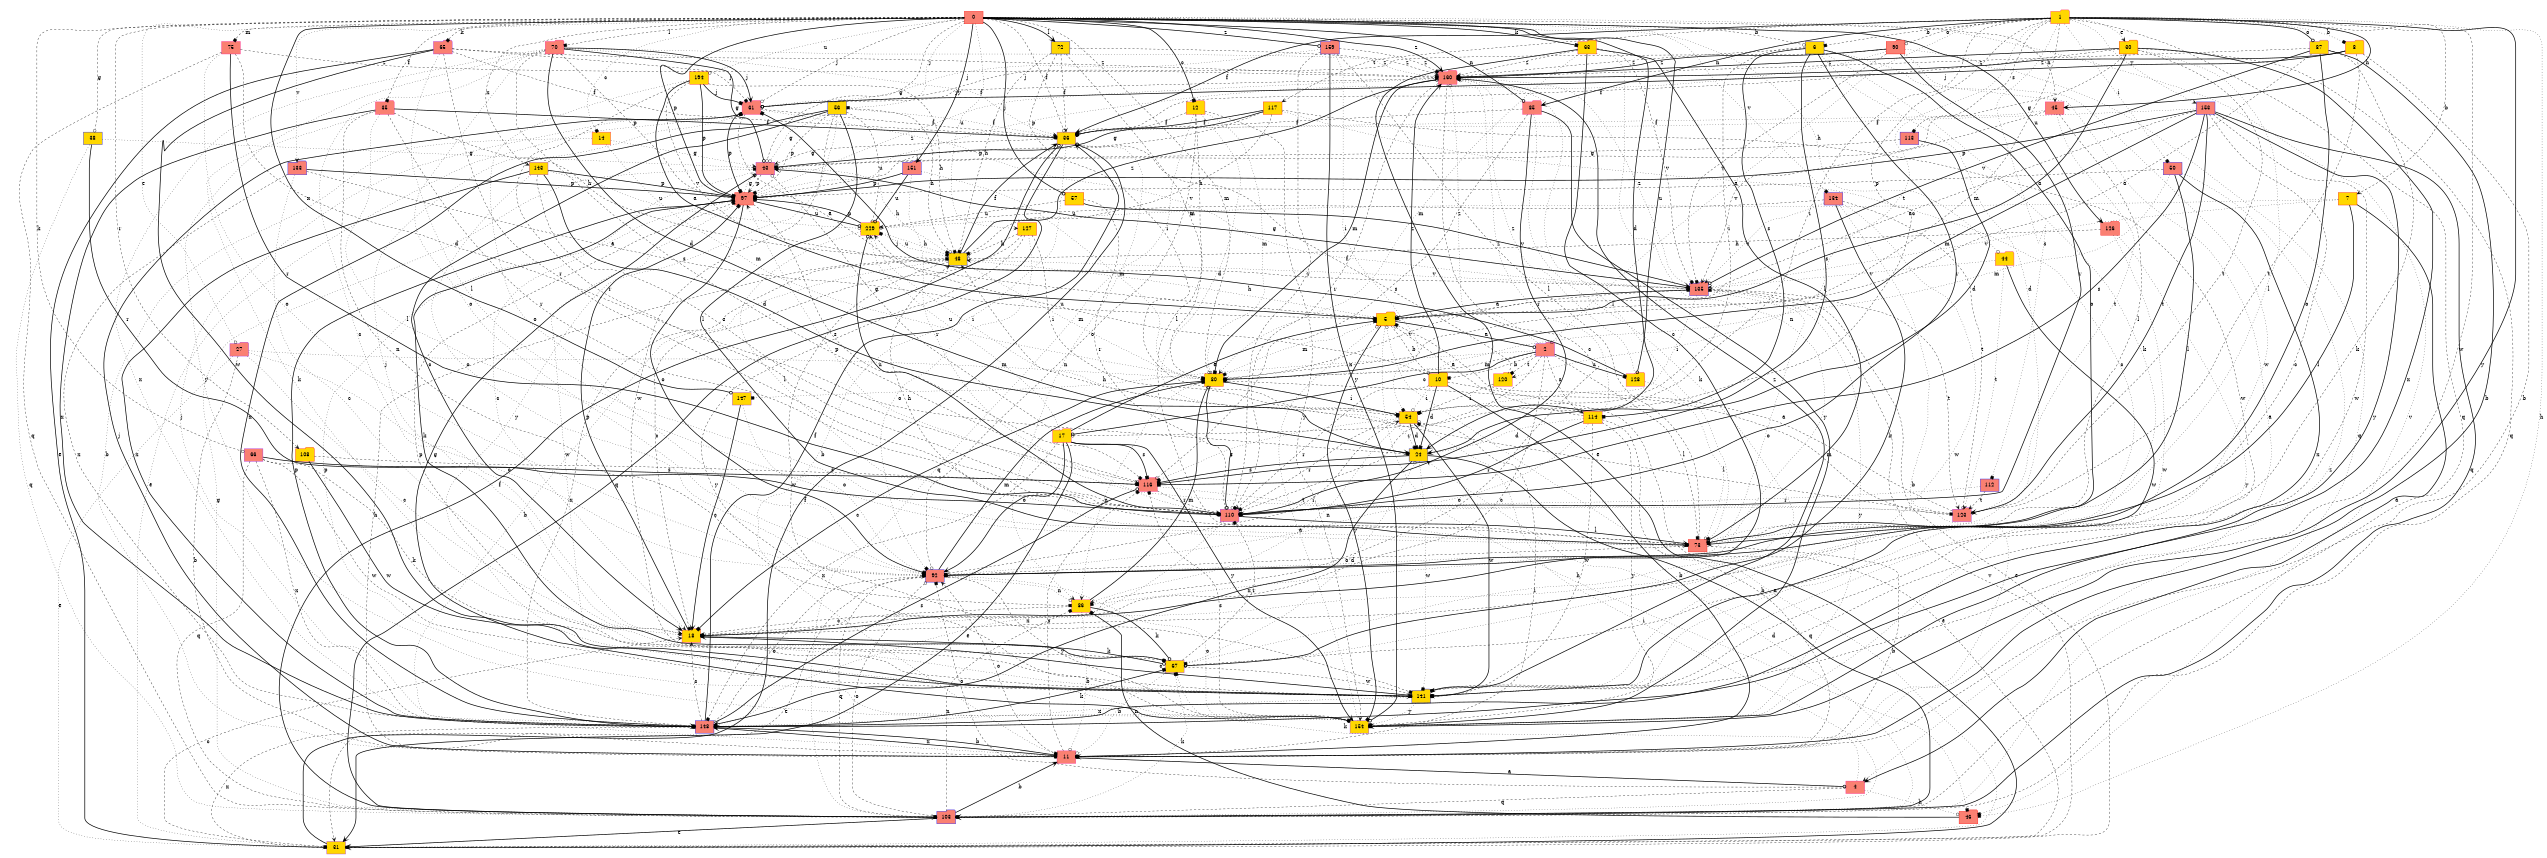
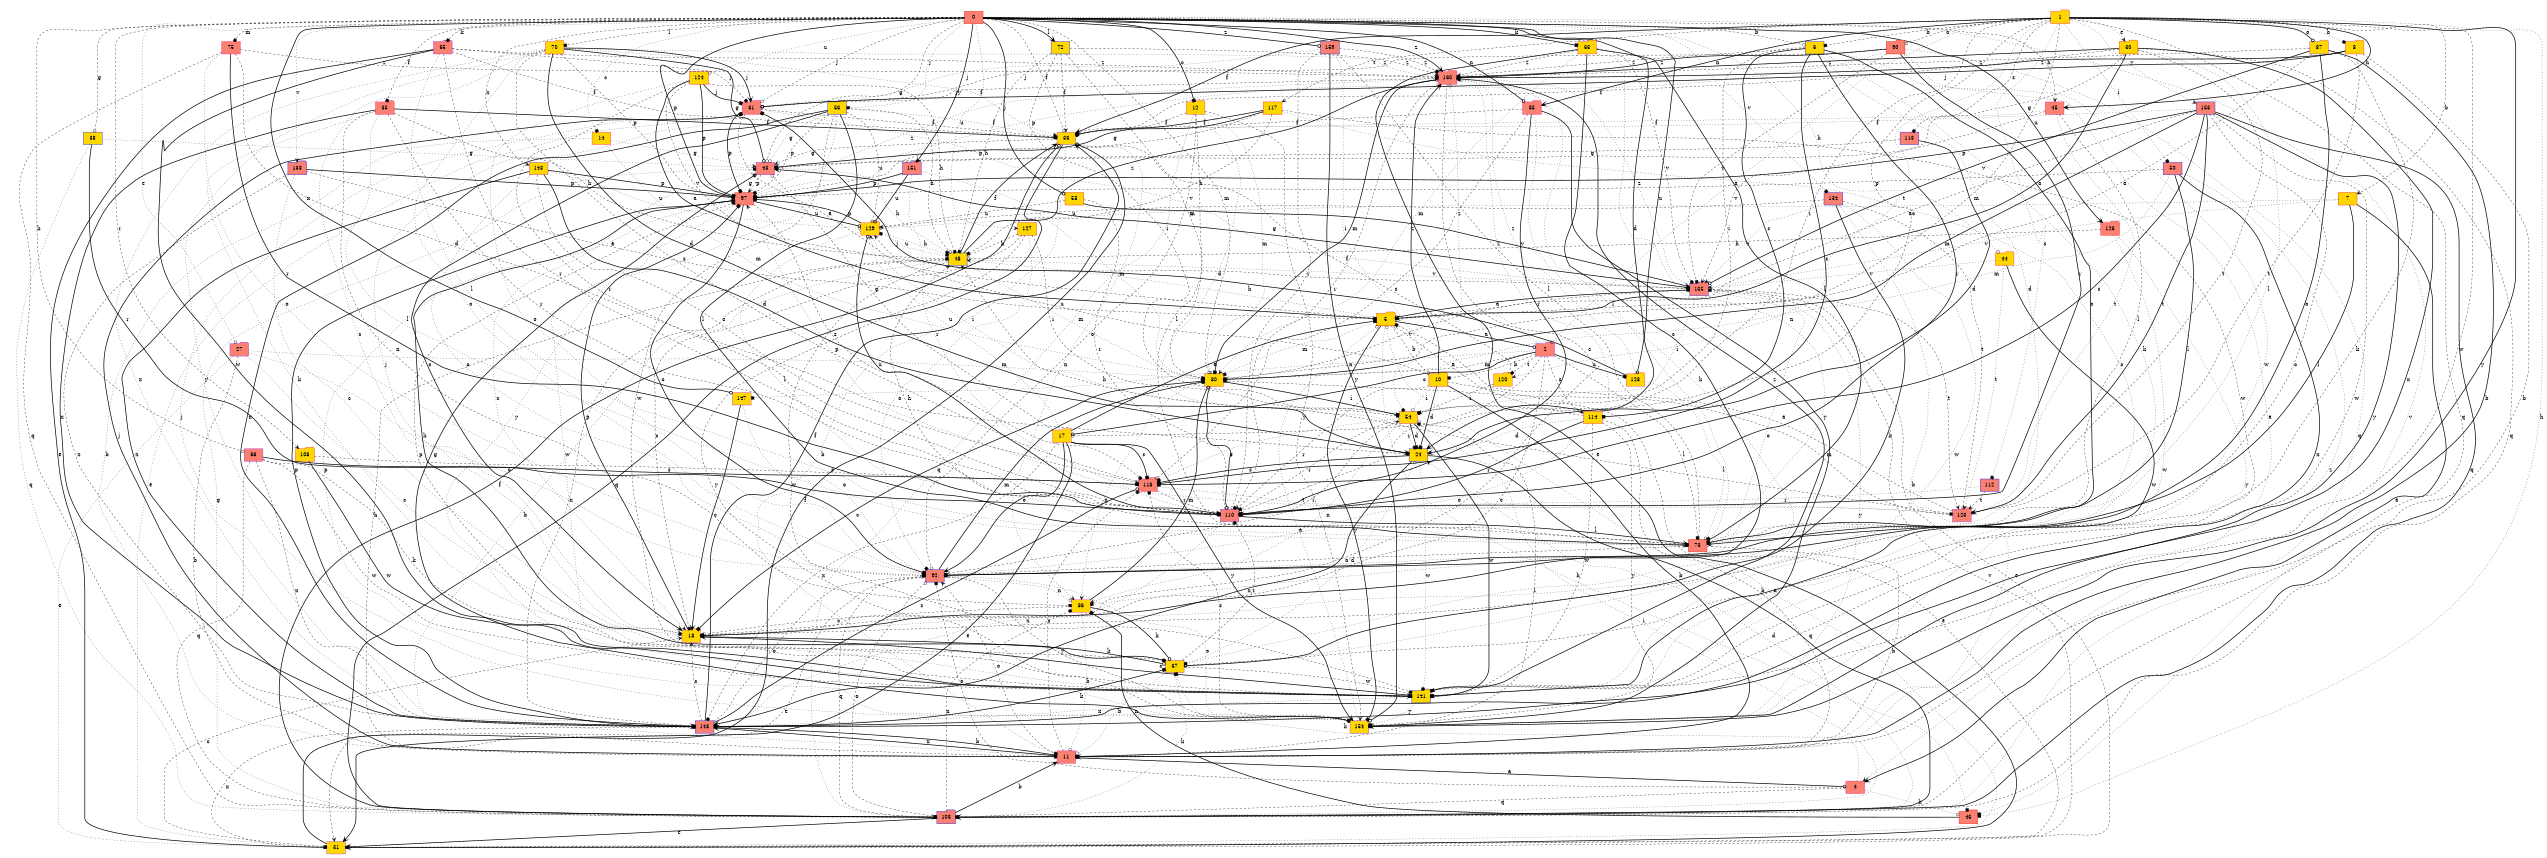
node "70": fillcolor salmon -> gold
node "194": label "194" -> "124"
node "57": label "57" -> "58"
node "229": label "229" -> "129"
